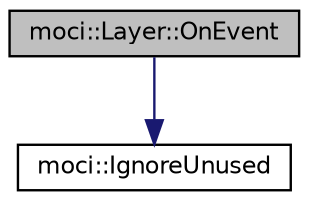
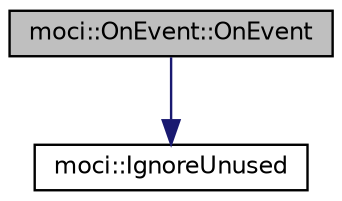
node "moci::Layer::OnEvent": label "moci::Layer::OnEvent" -> "moci::OnEvent::OnEvent"
